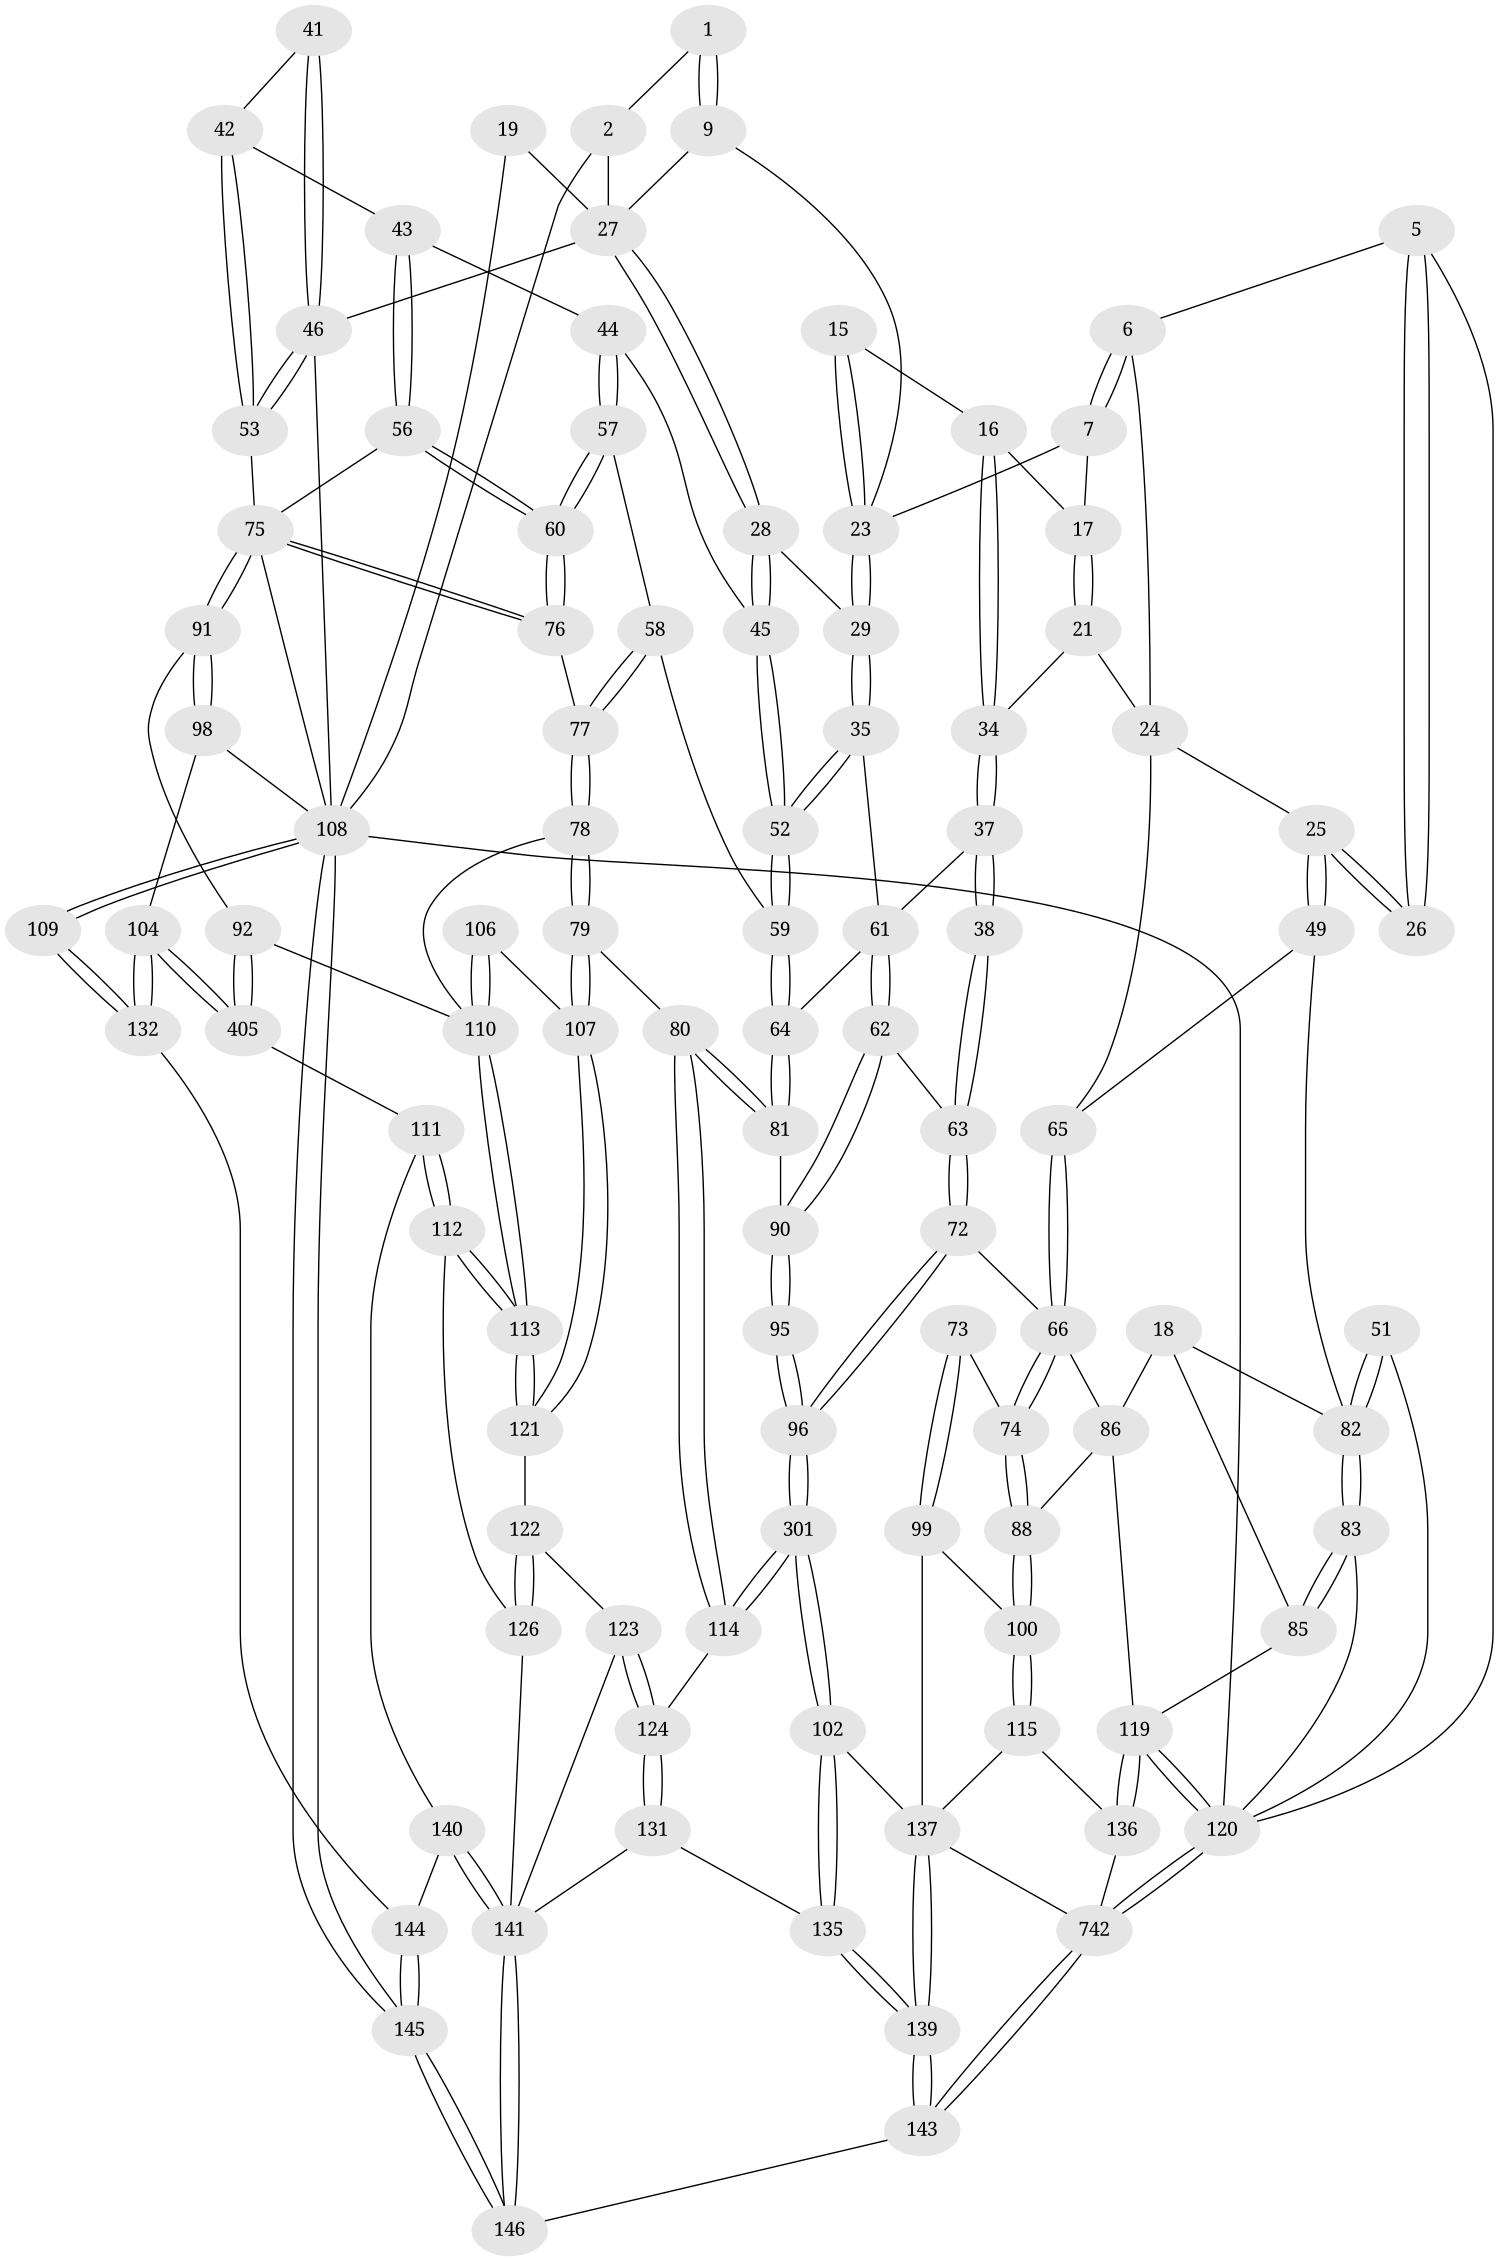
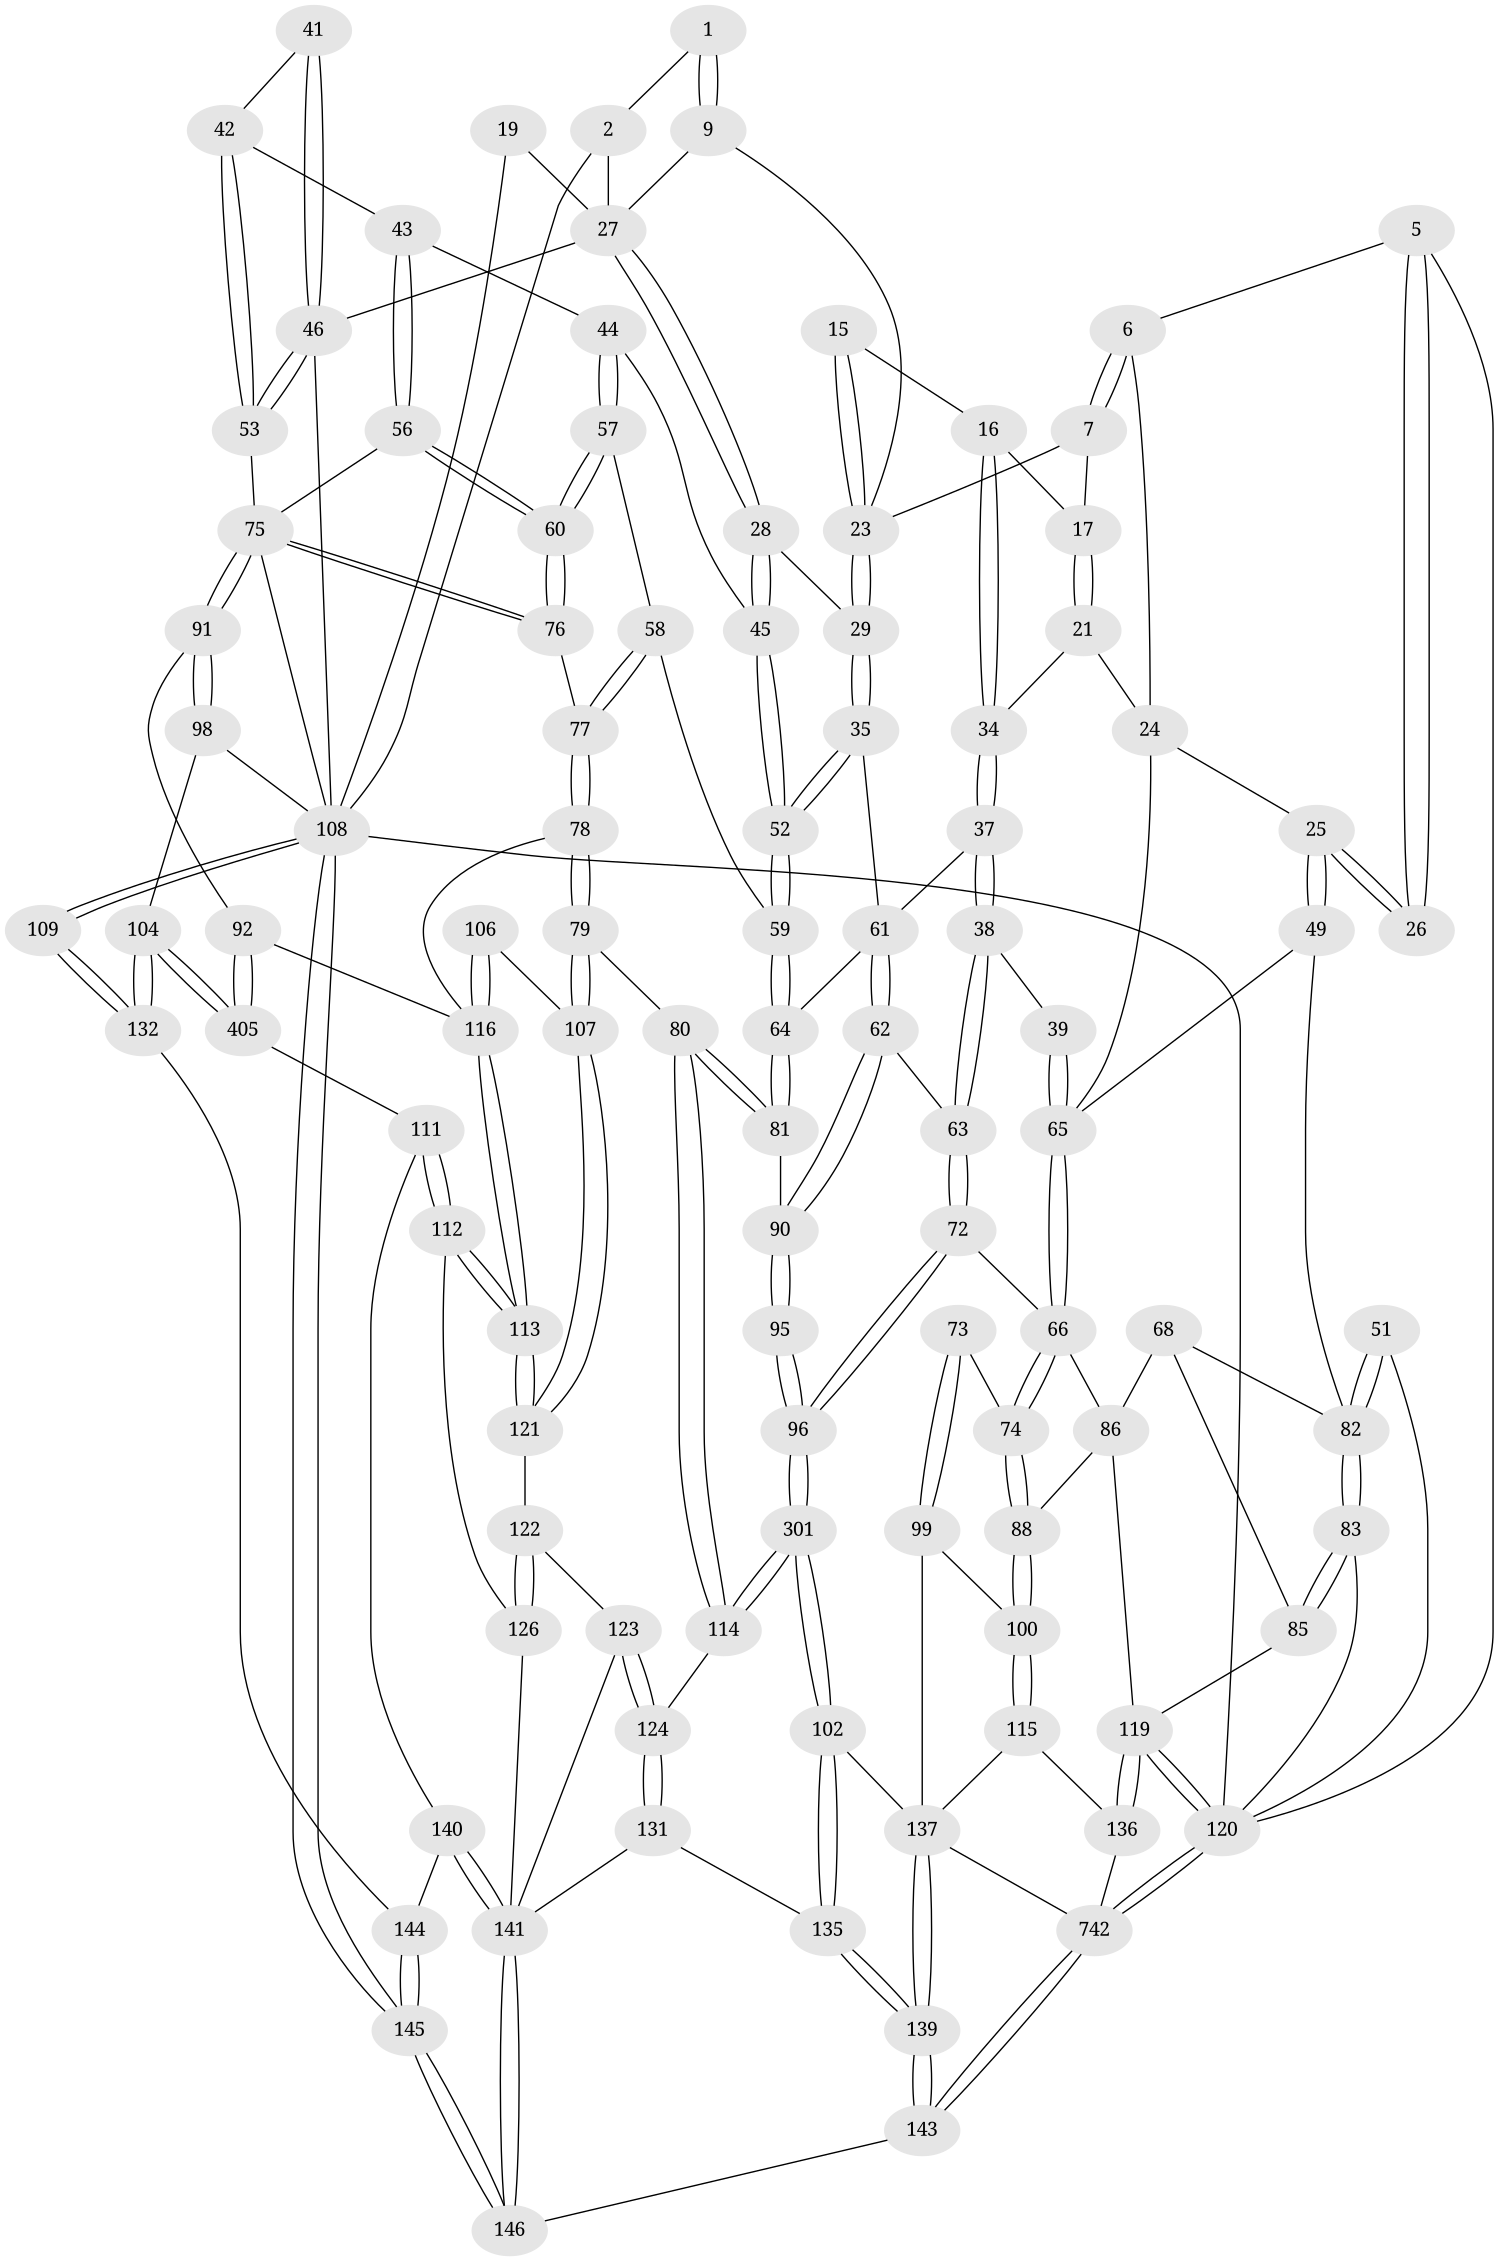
node "110": label "110" -> "116"
node "39": added
node "18": label "18" -> "68"
